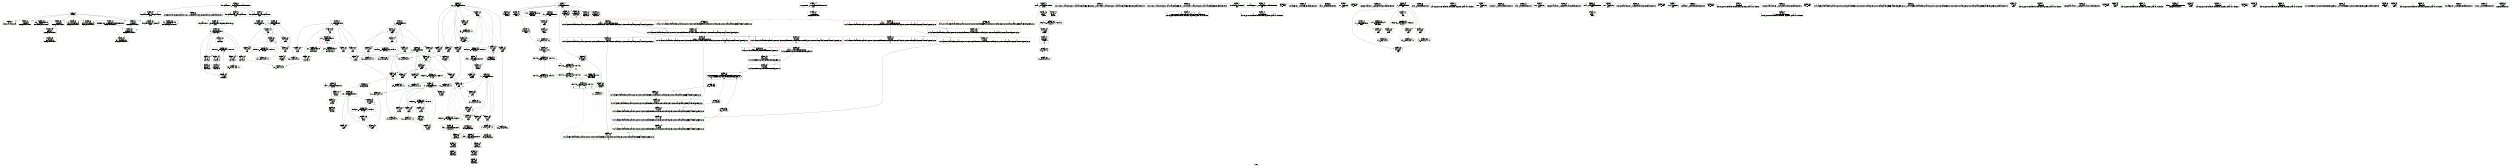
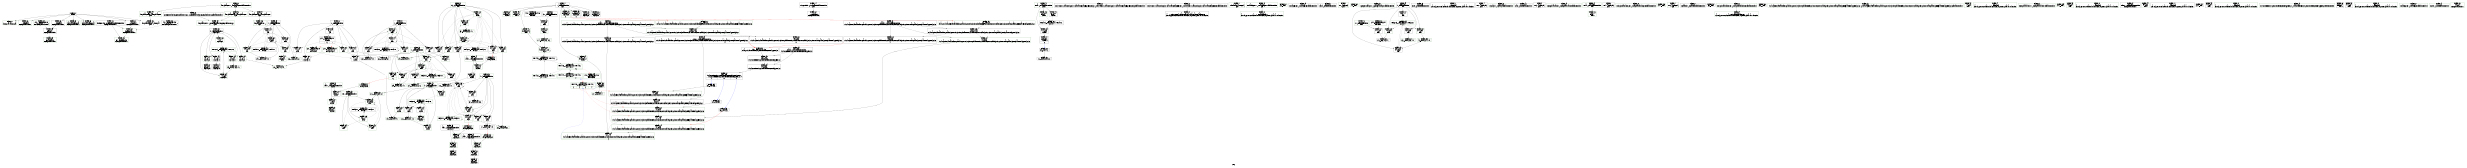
node "NodeID: 8": removed
